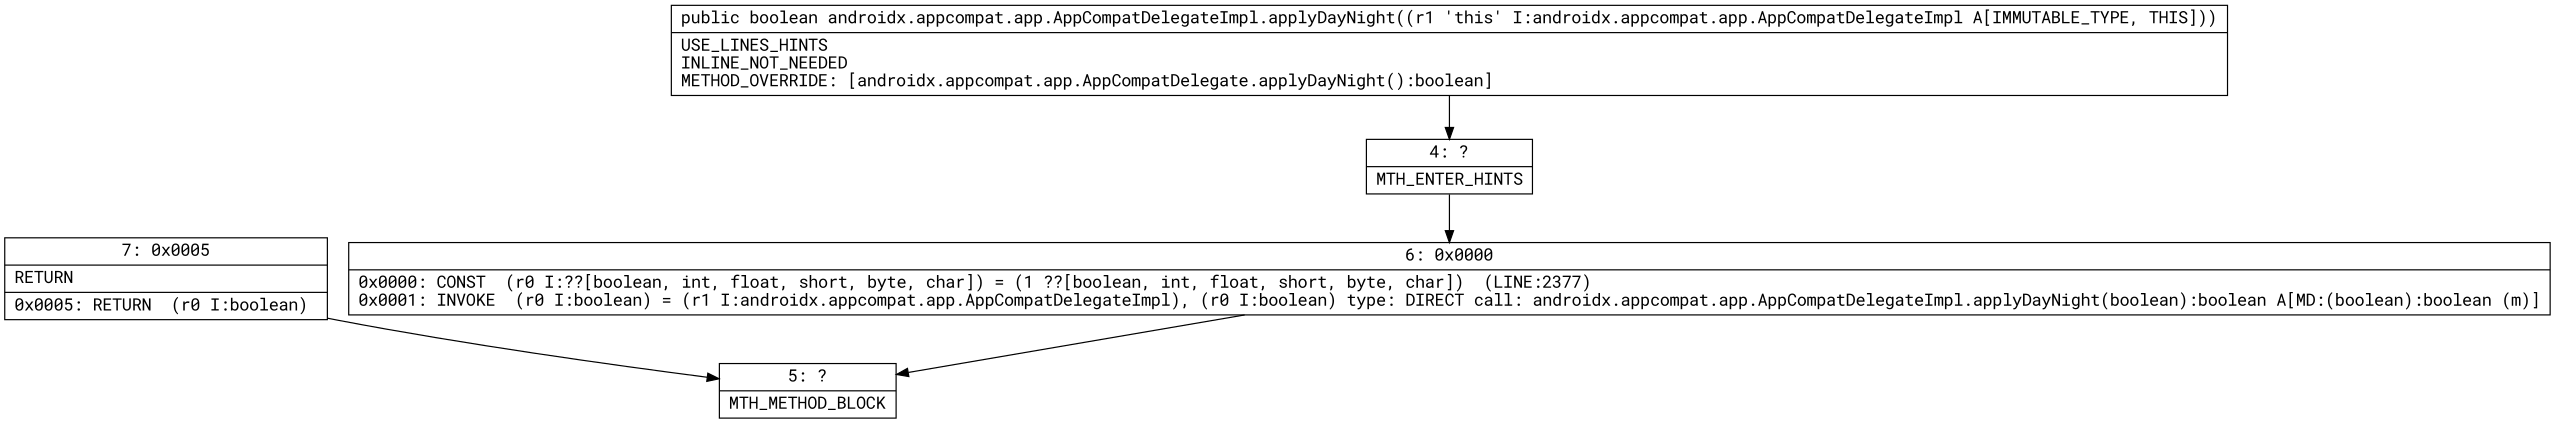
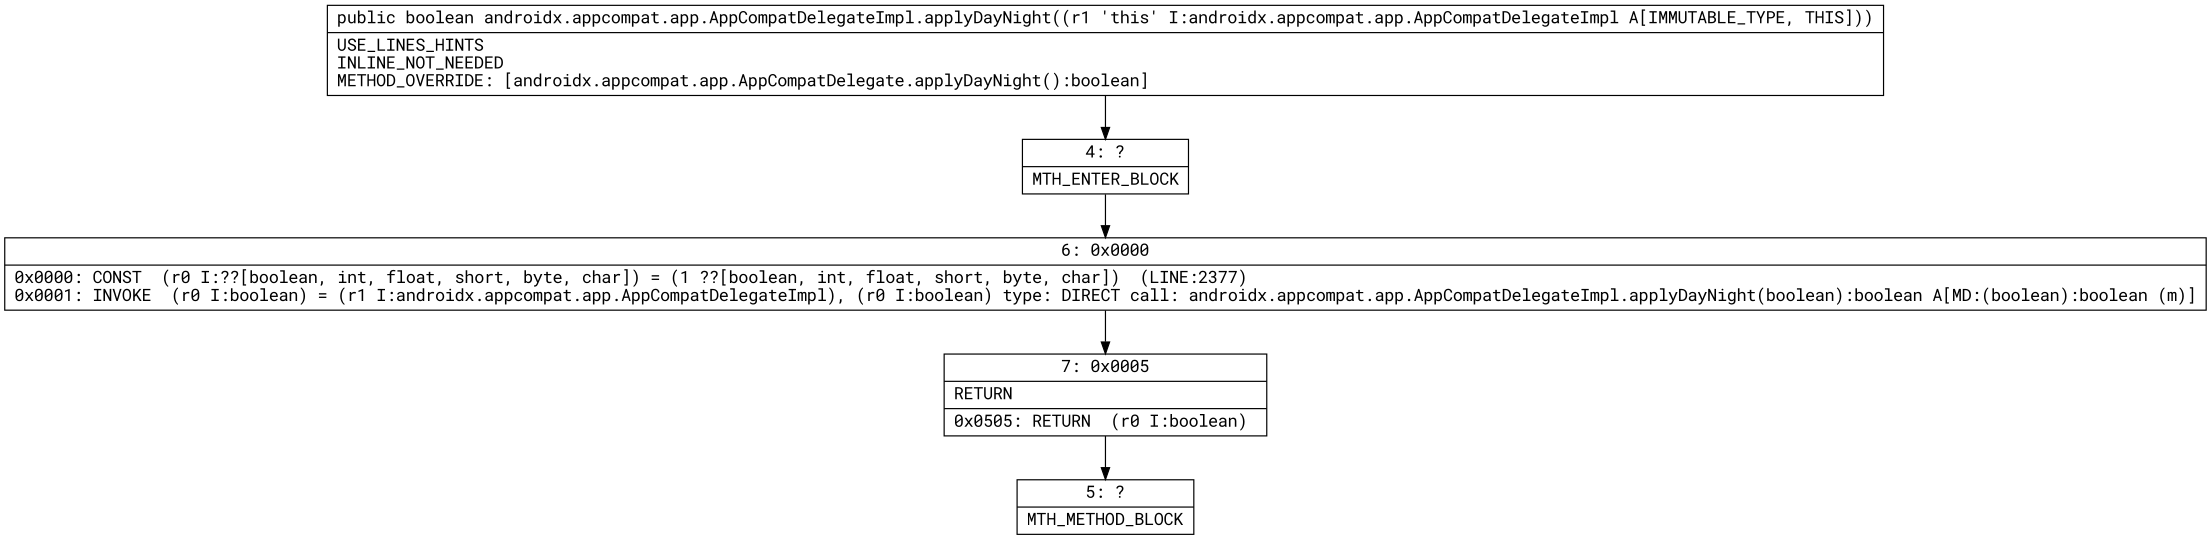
node "4: ?": text "MTH_ENTER_HINTS" -> "MTH_ENTER_BLOCK"
node "7: 0x0005": text "0x0005: RETURN  (r0 I:boolean)" -> "0x0505: RETURN  (r0 I:boolean)"
edge "6: 0x0000" -> "5: ?": now "6: 0x0000" -> "7: 0x0005"
